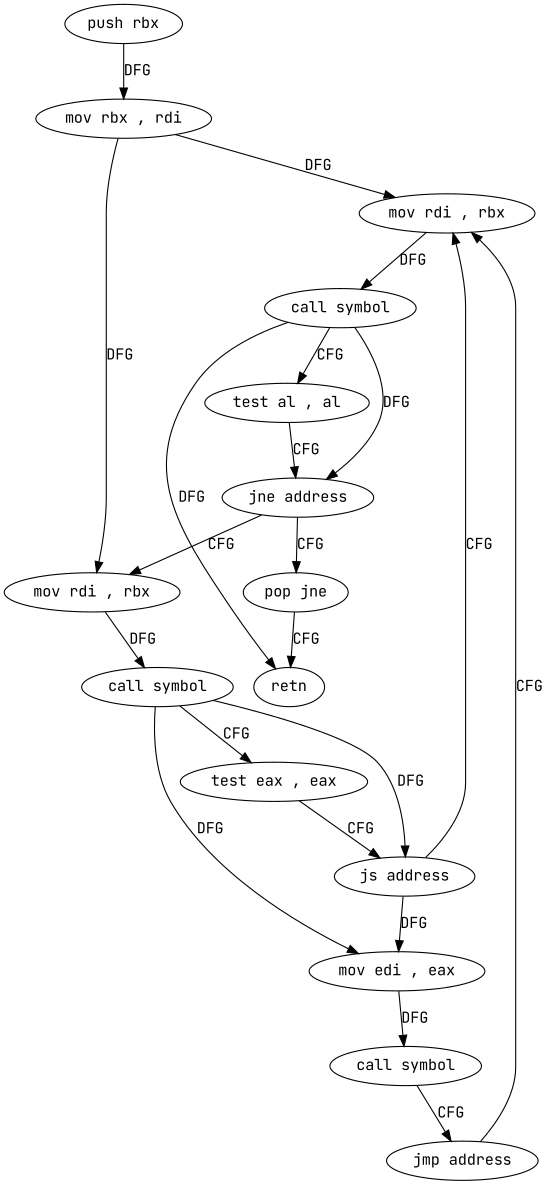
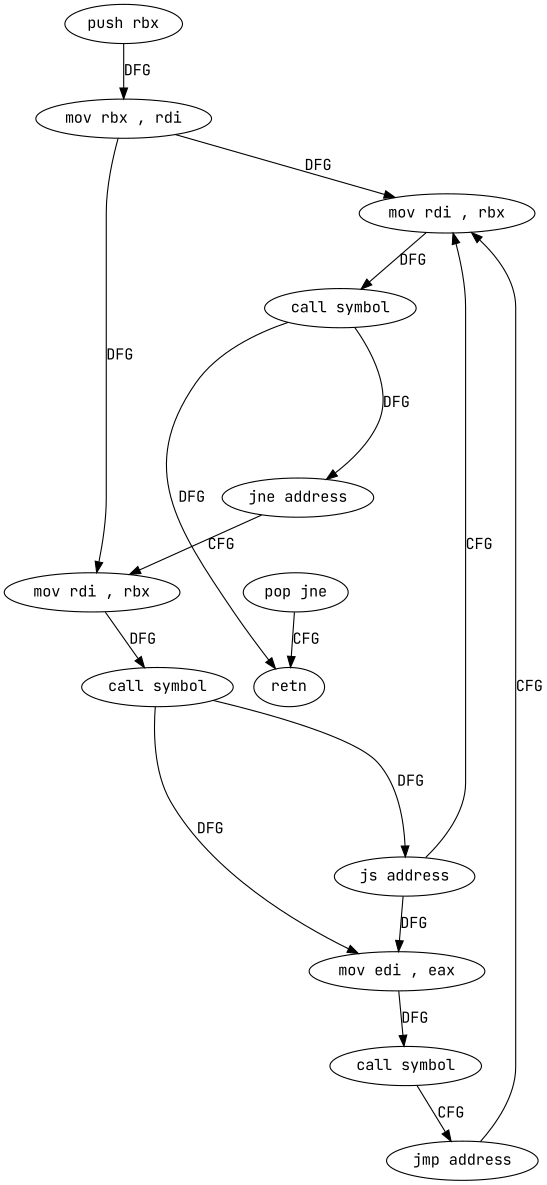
node "test al , al": removed
edge "jne address" -> "pop jne": removed, label "CFG"
node "test eax , eax": removed
